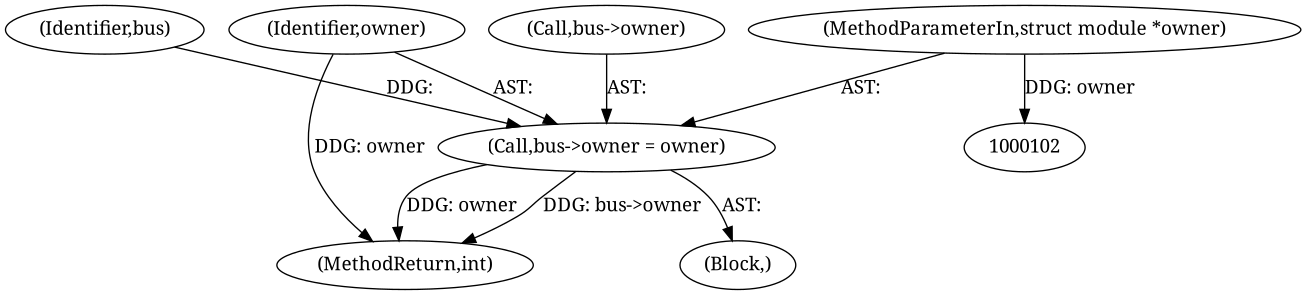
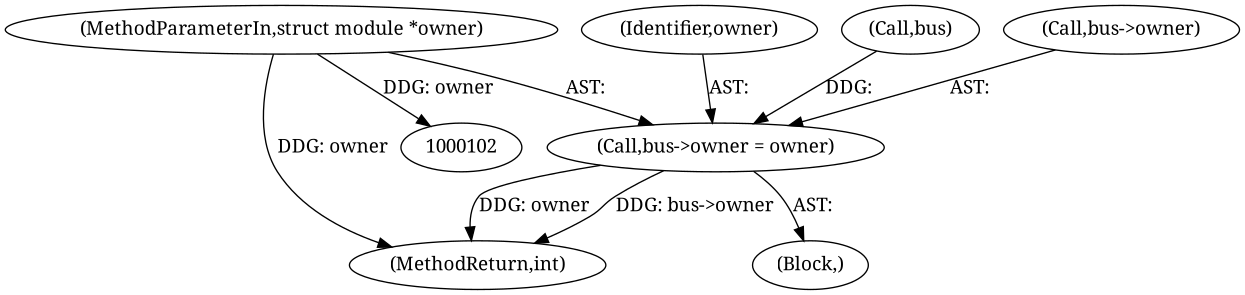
node "(Identifier,bus)": label "(Identifier,bus)" -> "(Call,bus)"
edge "(Identifier,owner)" -> "(MethodReturn,int)": now "(MethodParameterIn,struct module *owner)" -> "(MethodReturn,int)"
